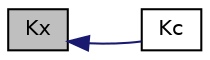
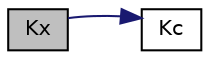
edge "Kc" -> "Kx": reversed
